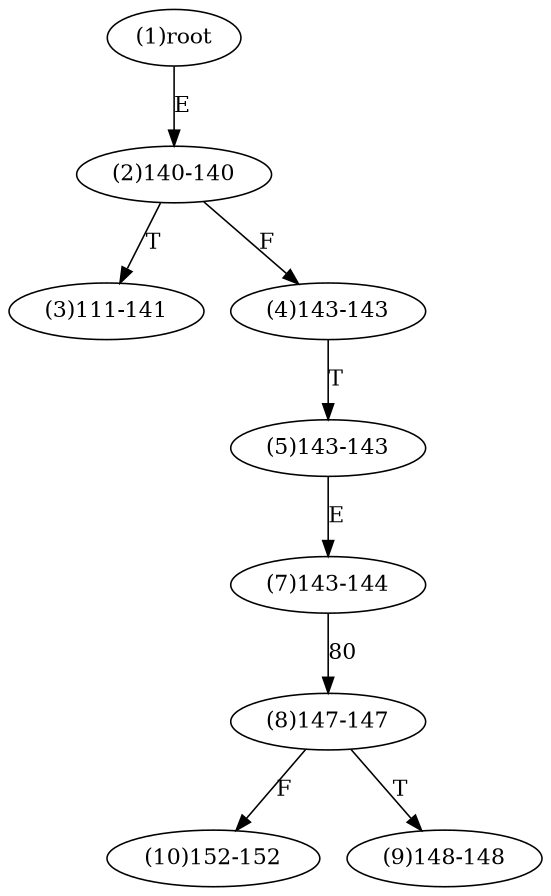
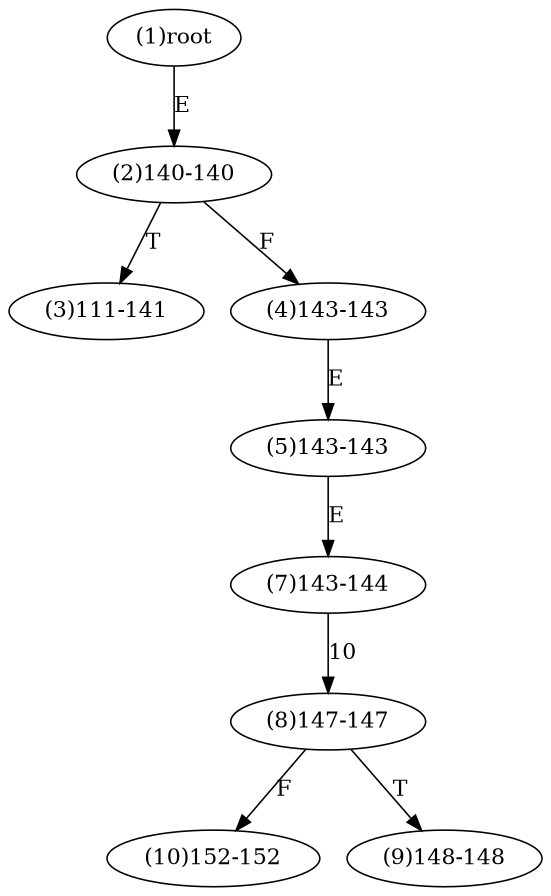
edge "(4)143-143" -> "(5)143-143": label "T" -> "E"
edge "(7)143-144" -> "(8)147-147": label "80" -> "10"
